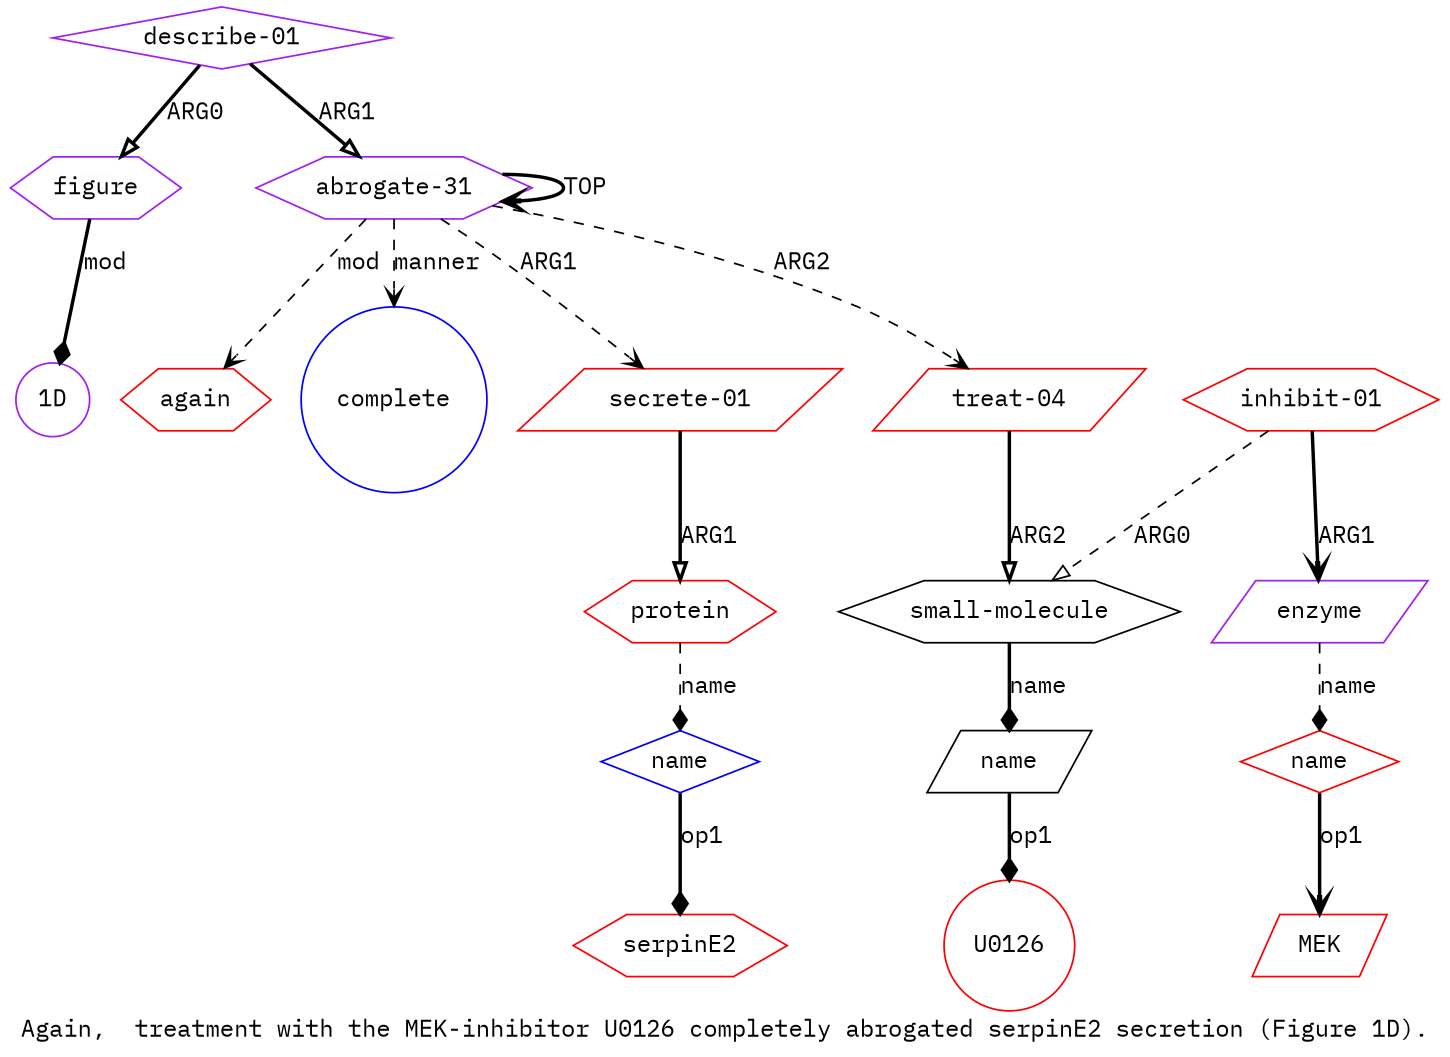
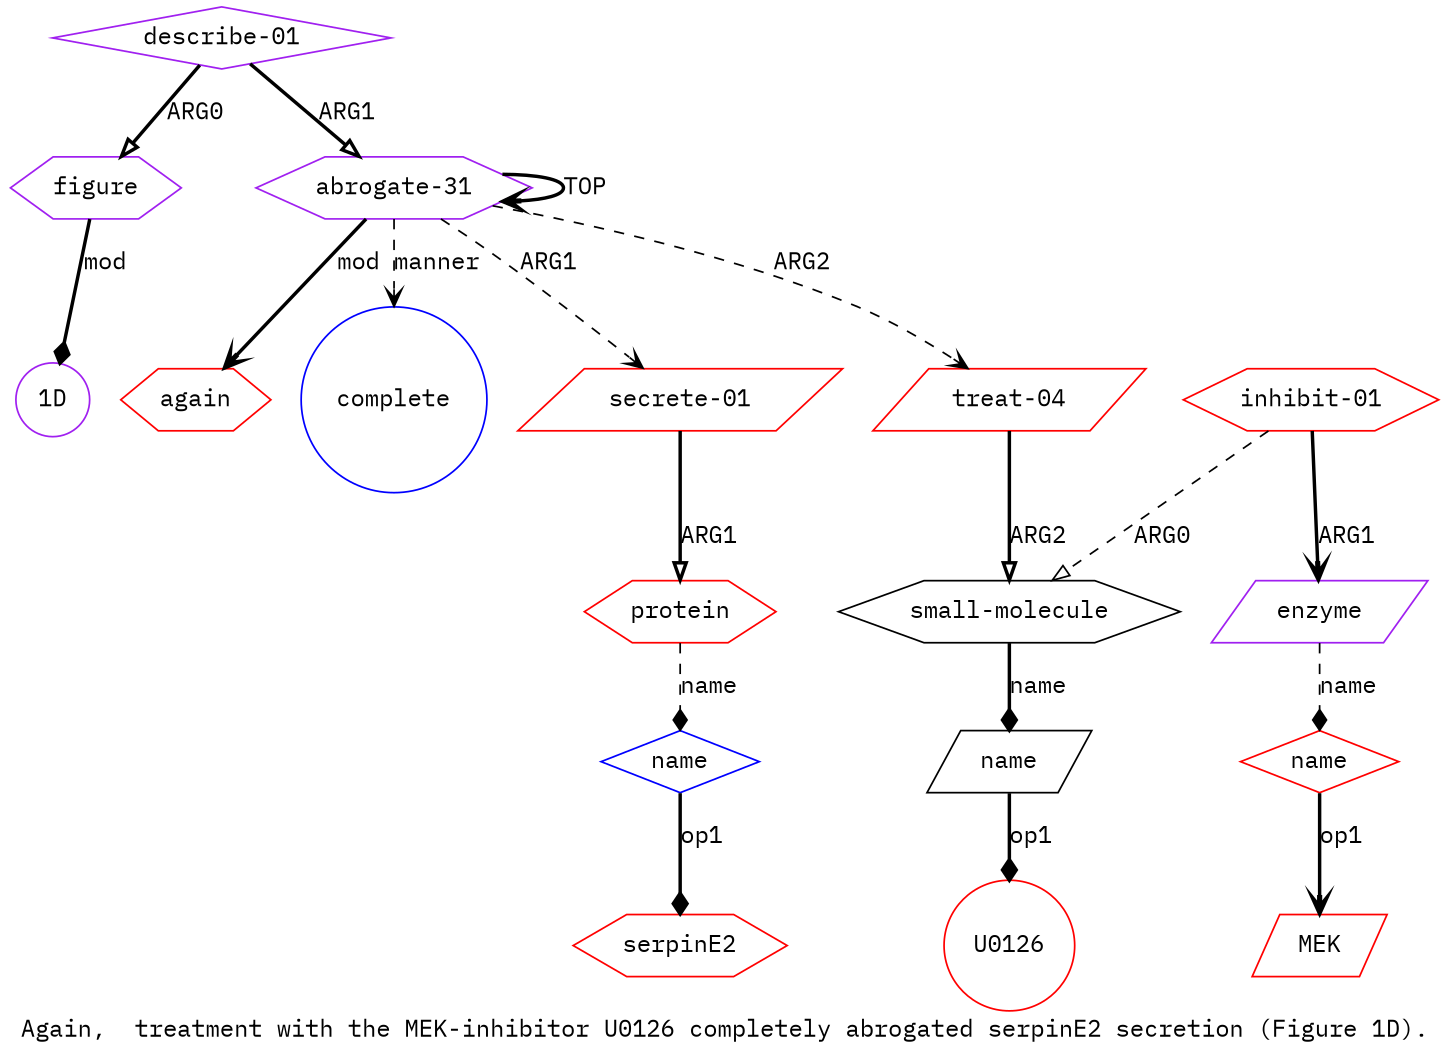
edge "abrogate-31" -> "again": style dashed -> bold
